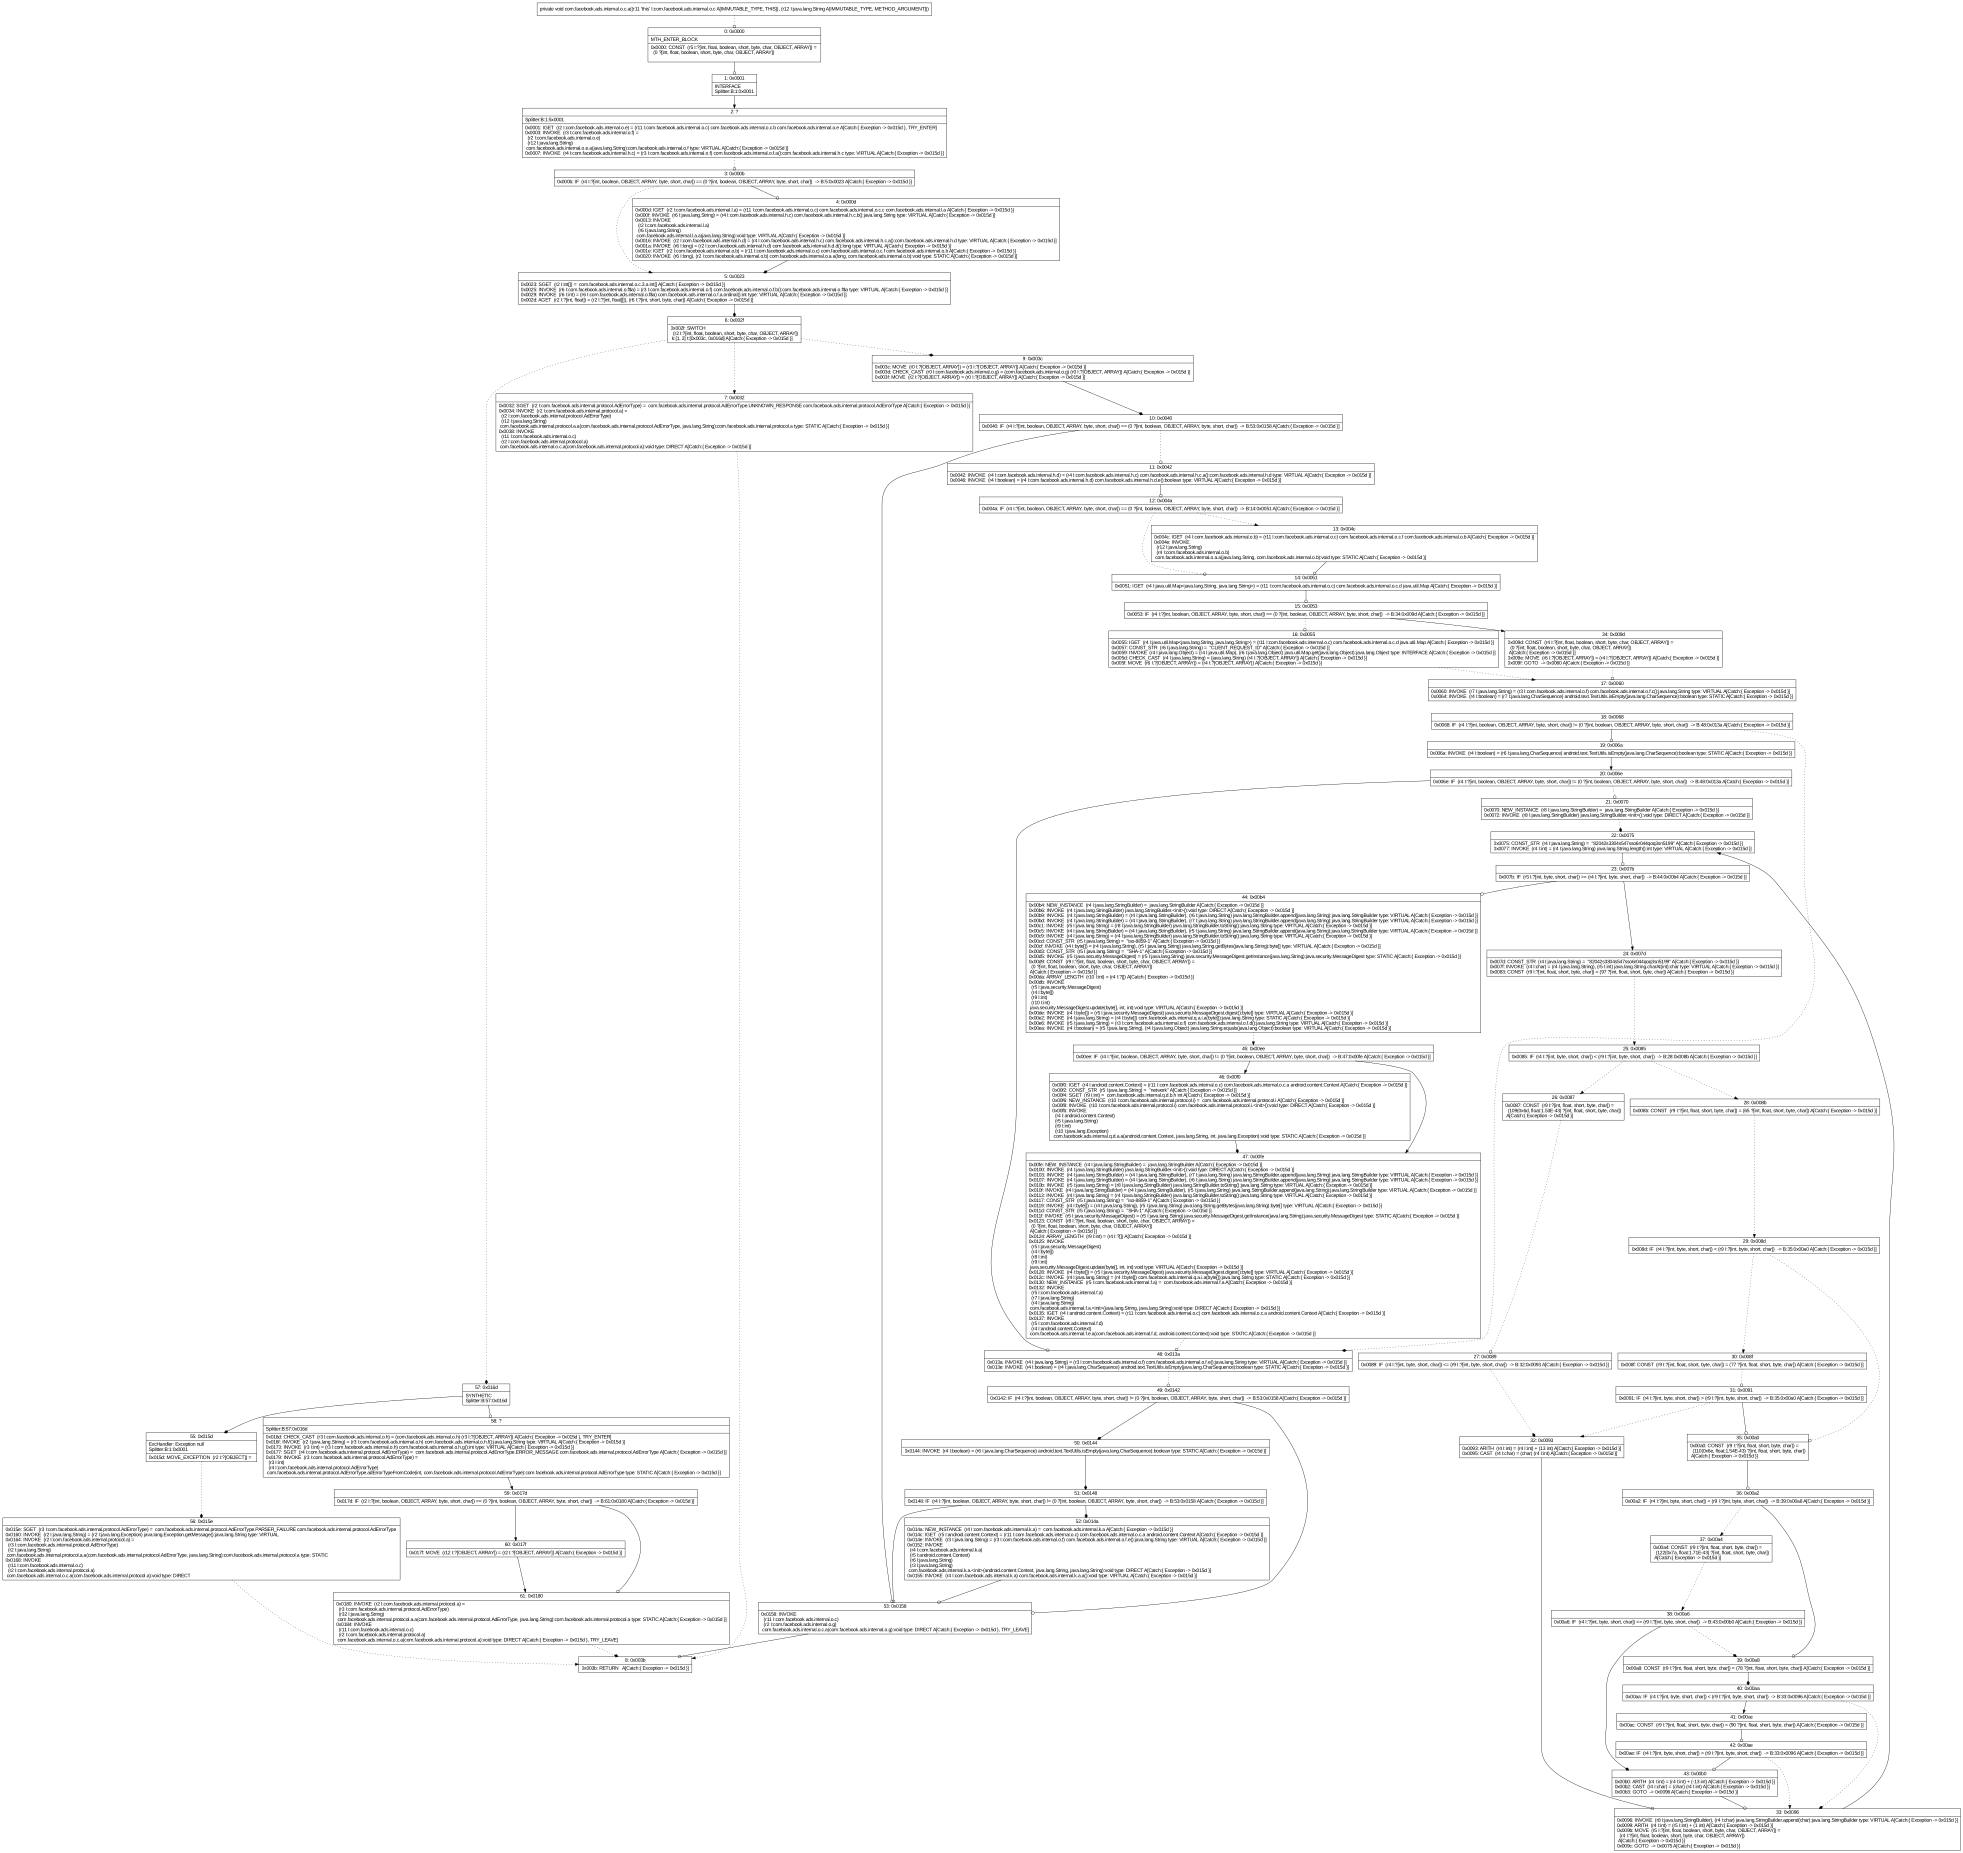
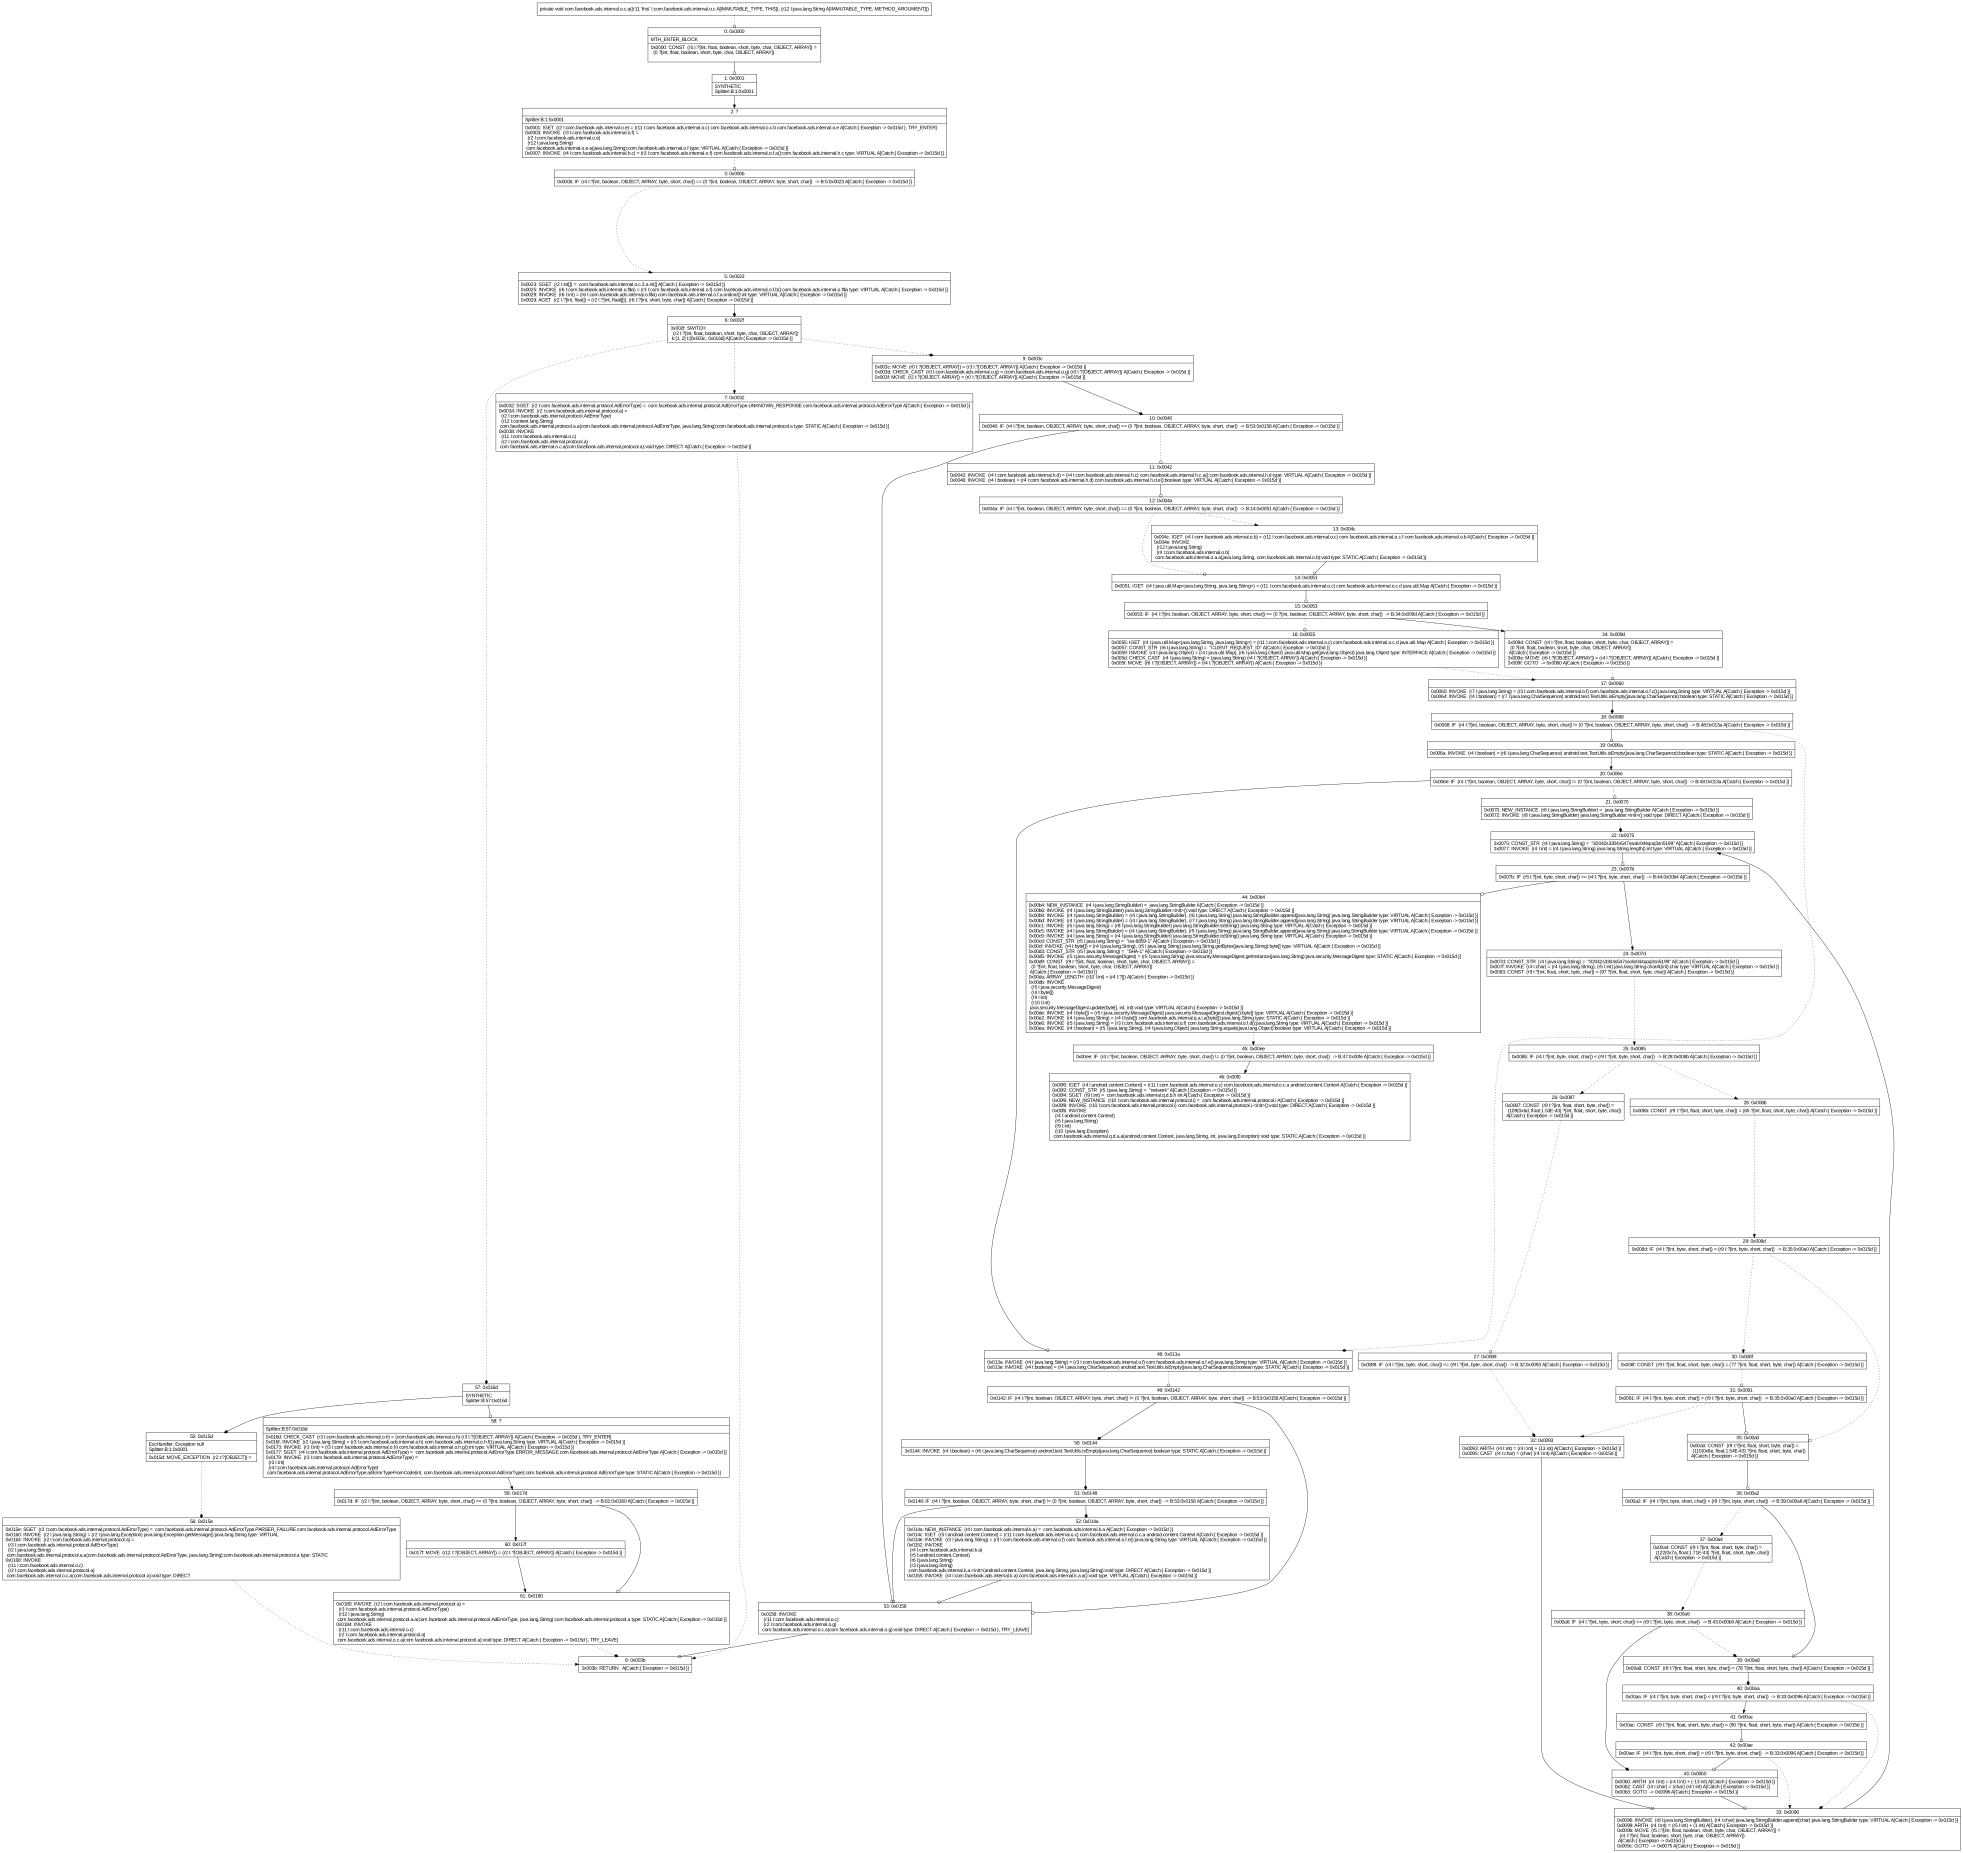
node "1: 0x0001": text "INTERFACE" -> "SYNTHETIC"
node "4: 0x000d": removed
node "7: 0x0032": text "(r12 I:java.lang.String)" -> "(r12 I:content.lang.String)"
edge "17: 0x0060" -> "18: 0x0068": added
node "47: 0x00fe": removed
